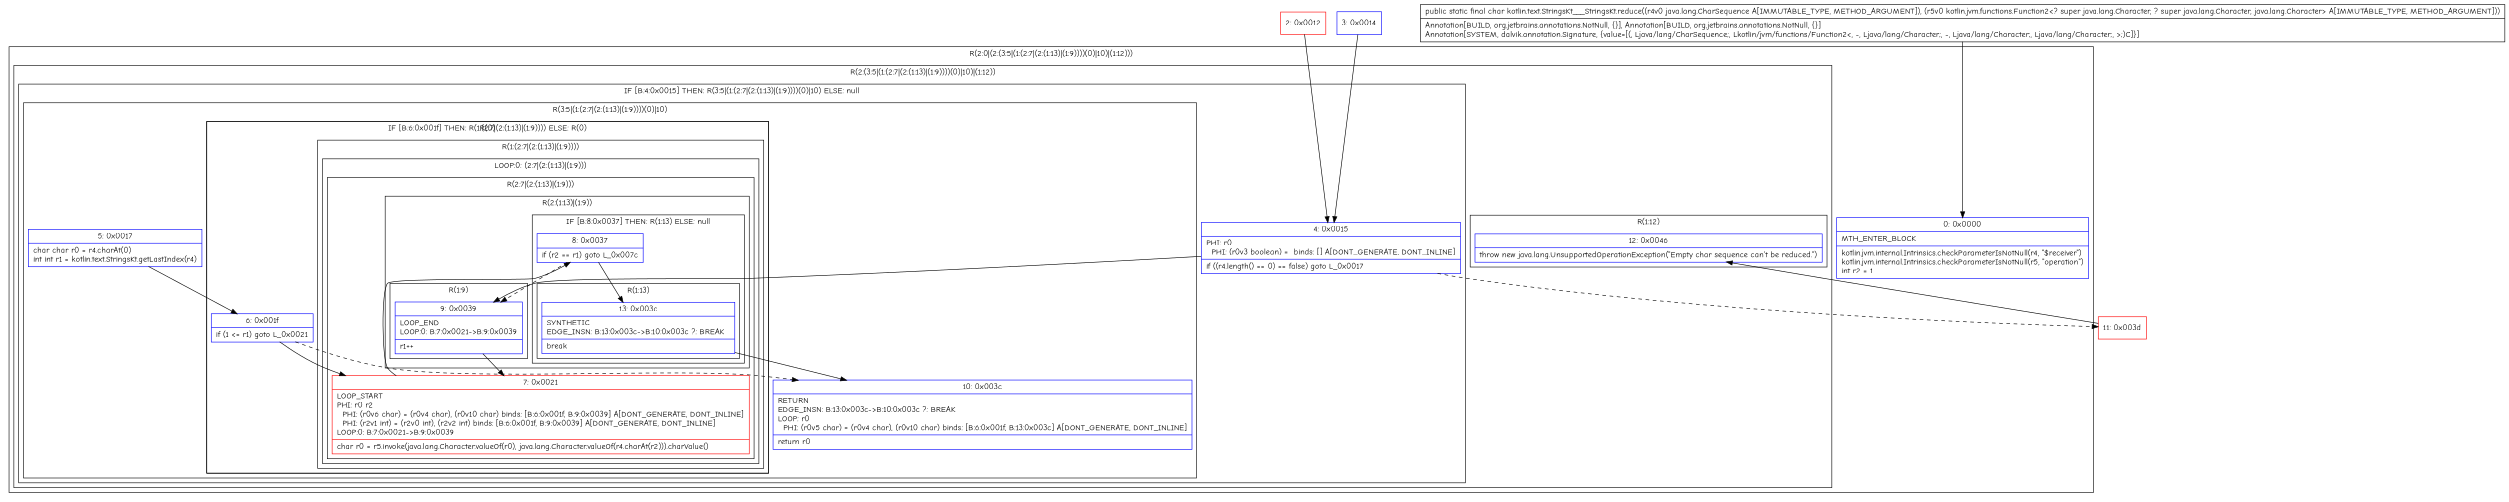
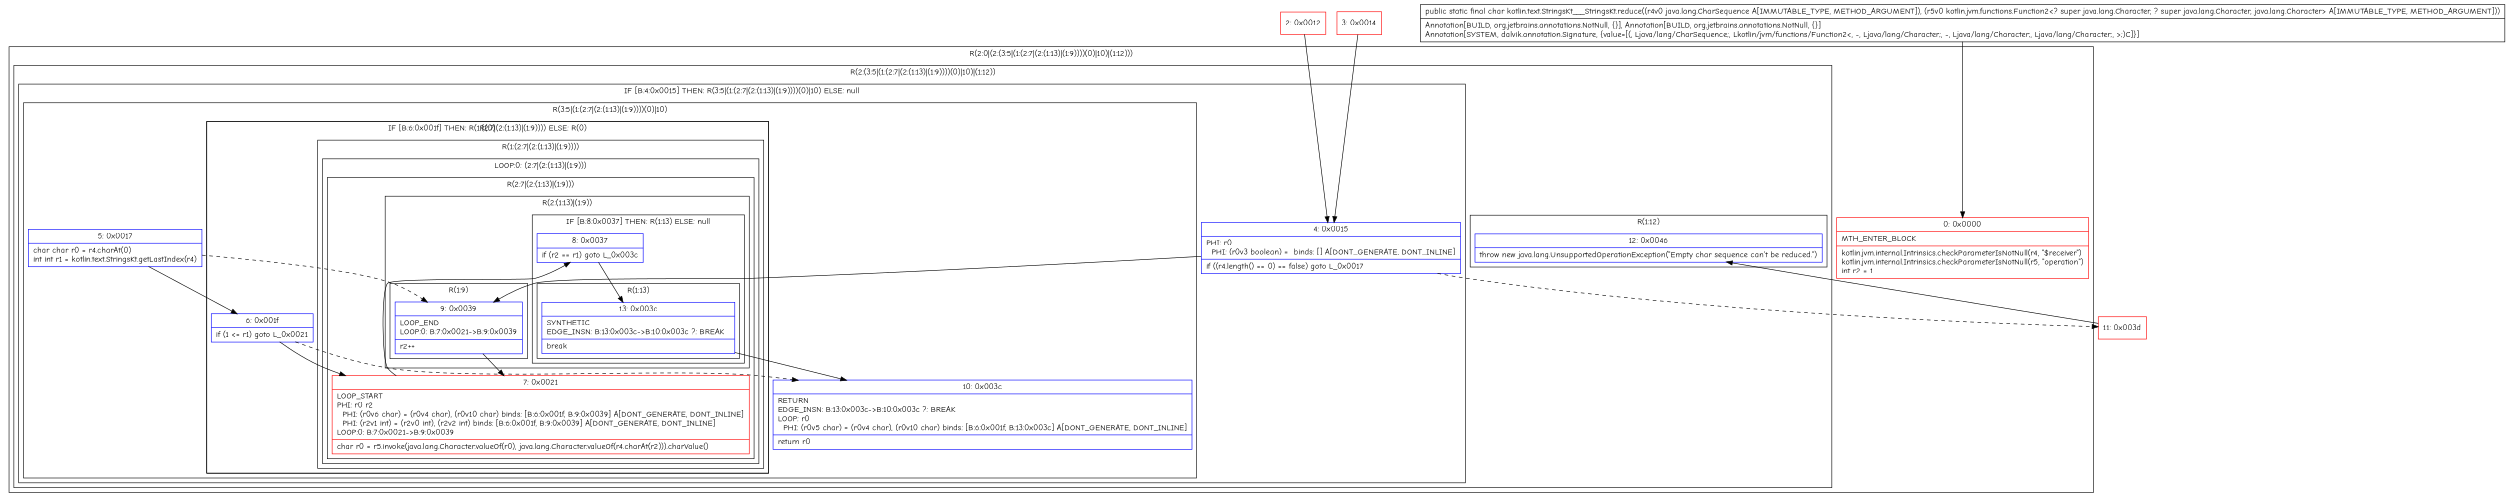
node "3: 0x0014": color blue -> red
node "0: 0x0000": color blue -> red
node "8: 0x0037": text "if (r2 == r1) goto L_0x007c" -> "if (r2 == r1) goto L_0x003c"
edge "8: 0x0037" -> "9: 0x0039": now "5: 0x0017" -> "9: 0x0039"
node "9: 0x0039": text "r1++" -> "r2++"
